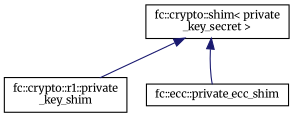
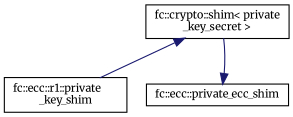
edge "fc::ecc::private_ecc_shim" -> "fc::crypto::shim< private _key_secret >": reversed
node "fc::crypto::r1::private _key_shim": label "fc::crypto::r1::private _key_shim" -> "fc::ecc::r1::private _key_shim"
